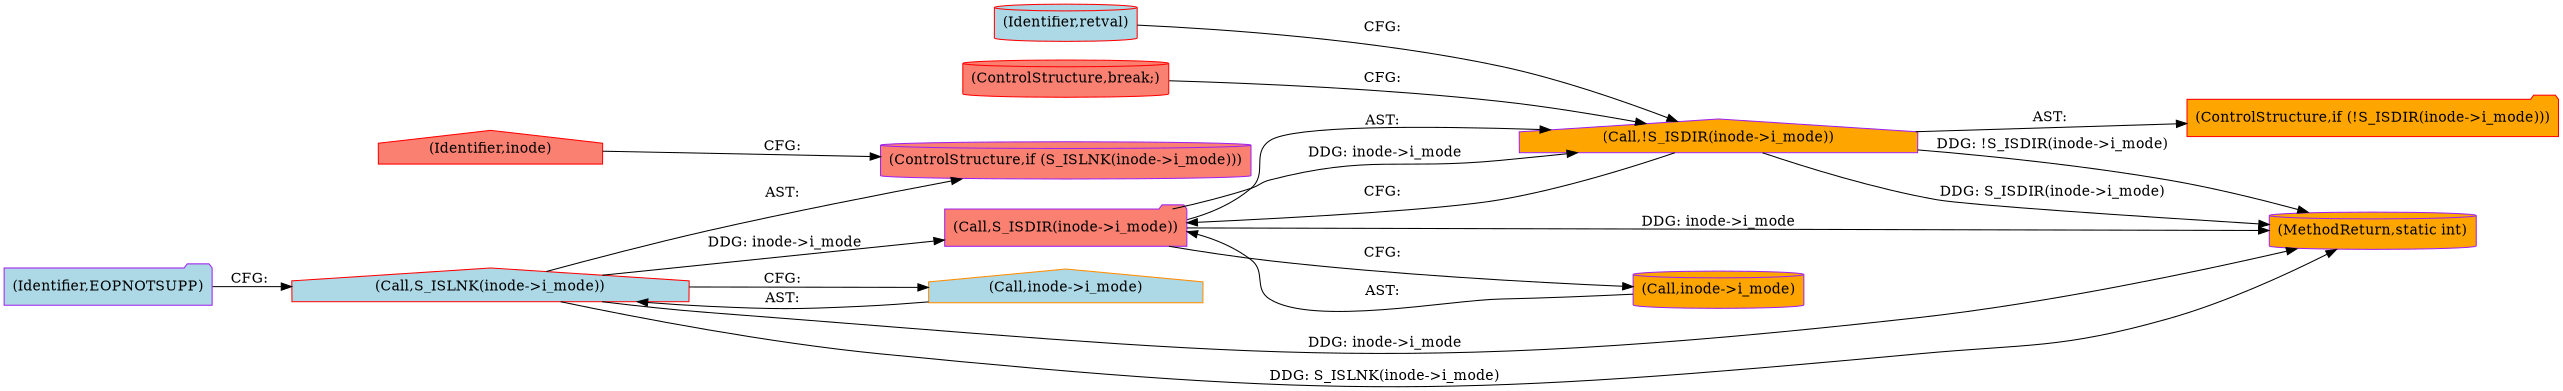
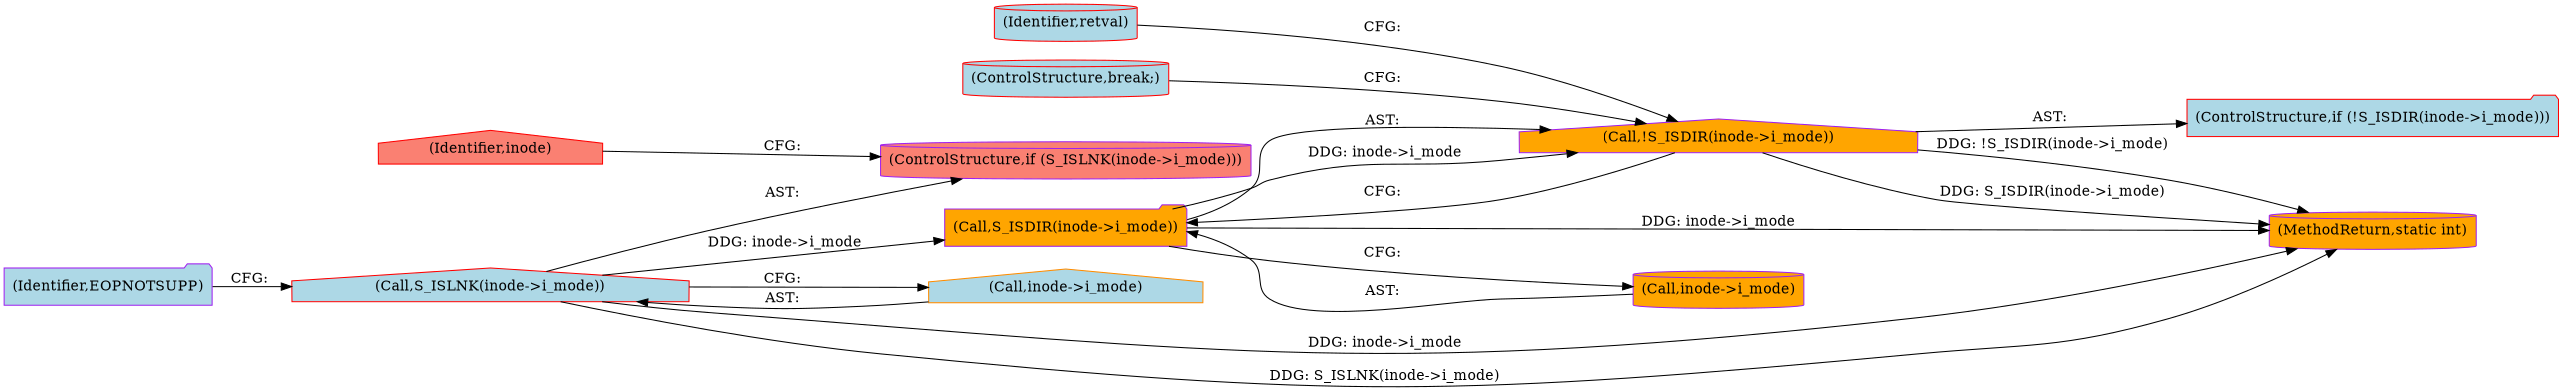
node "(ControlStructure,break;)": fillcolor salmon -> lightblue
node "(ControlStructure,if (!S_ISDIR(inode->i_mode)))": fillcolor orange -> lightblue
node "(Call,S_ISDIR(inode->i_mode))": fillcolor salmon -> orange
